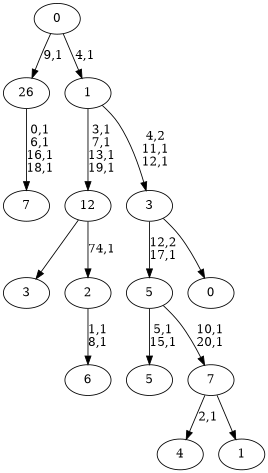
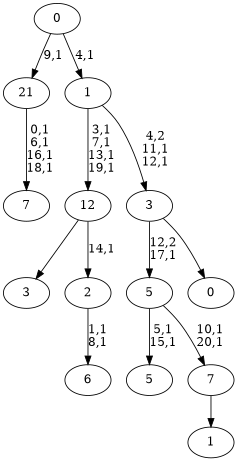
node "26": label "26" -> "21"
edge "12" -> "2": label "74,1" -> "14,1"
node "4": removed
